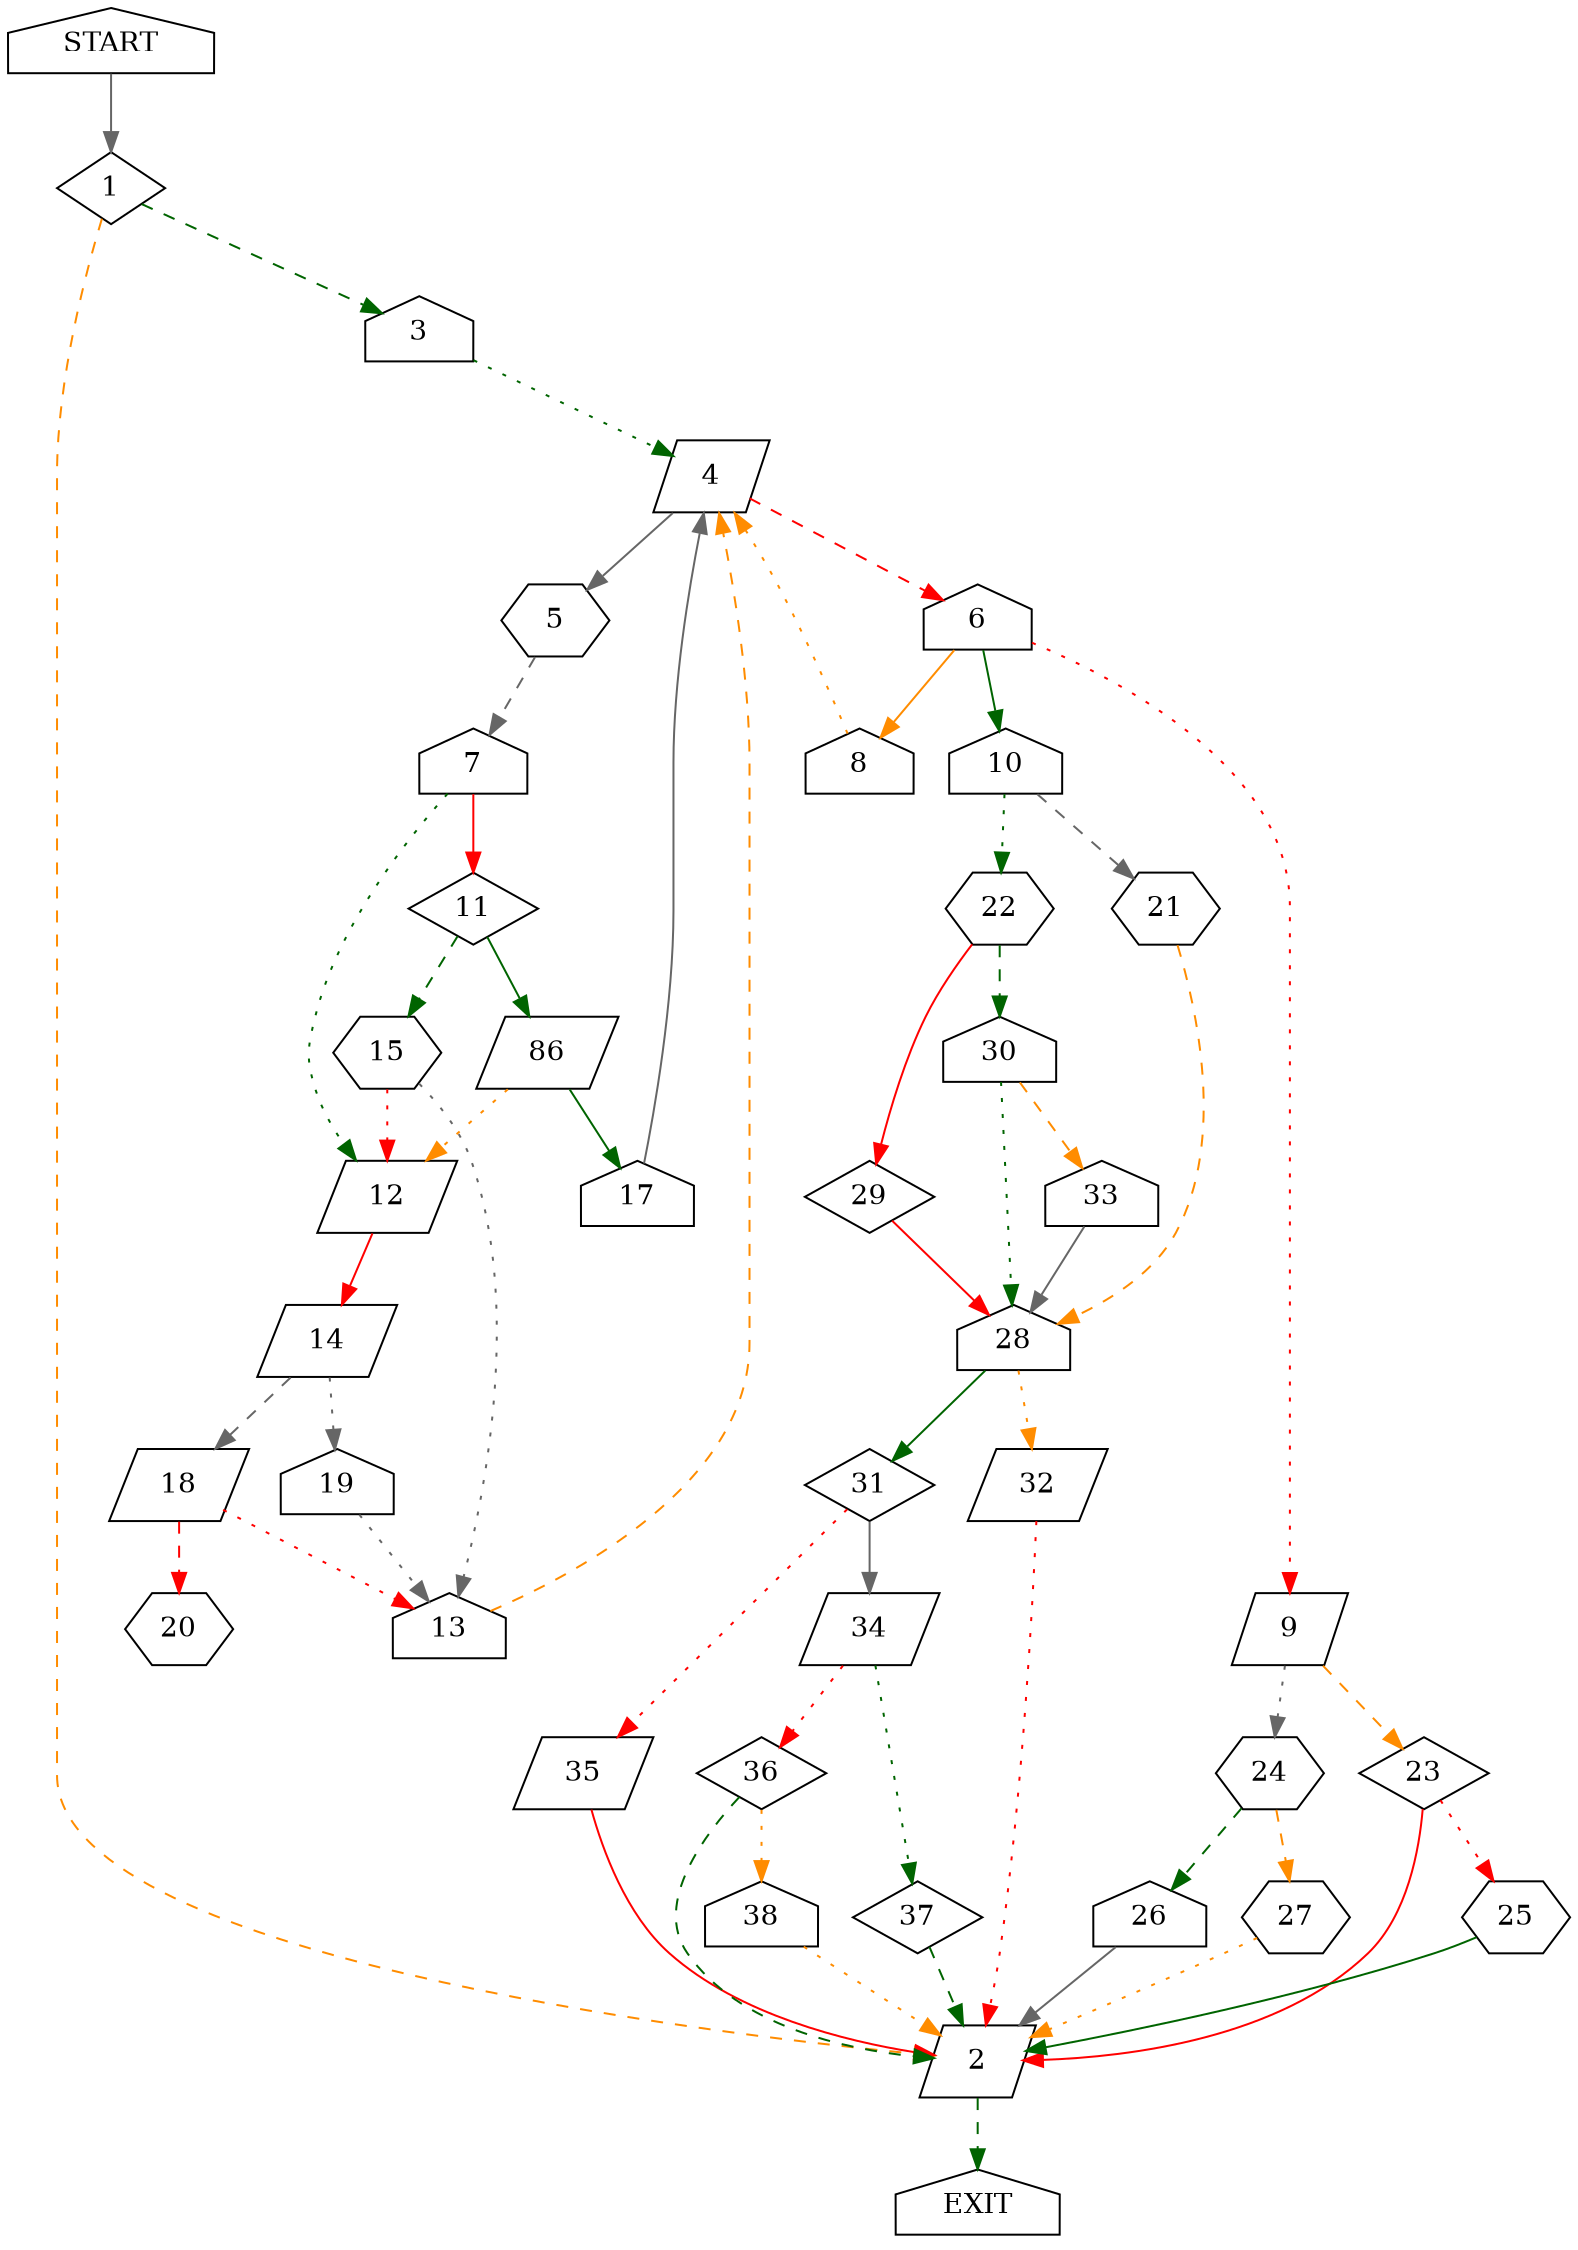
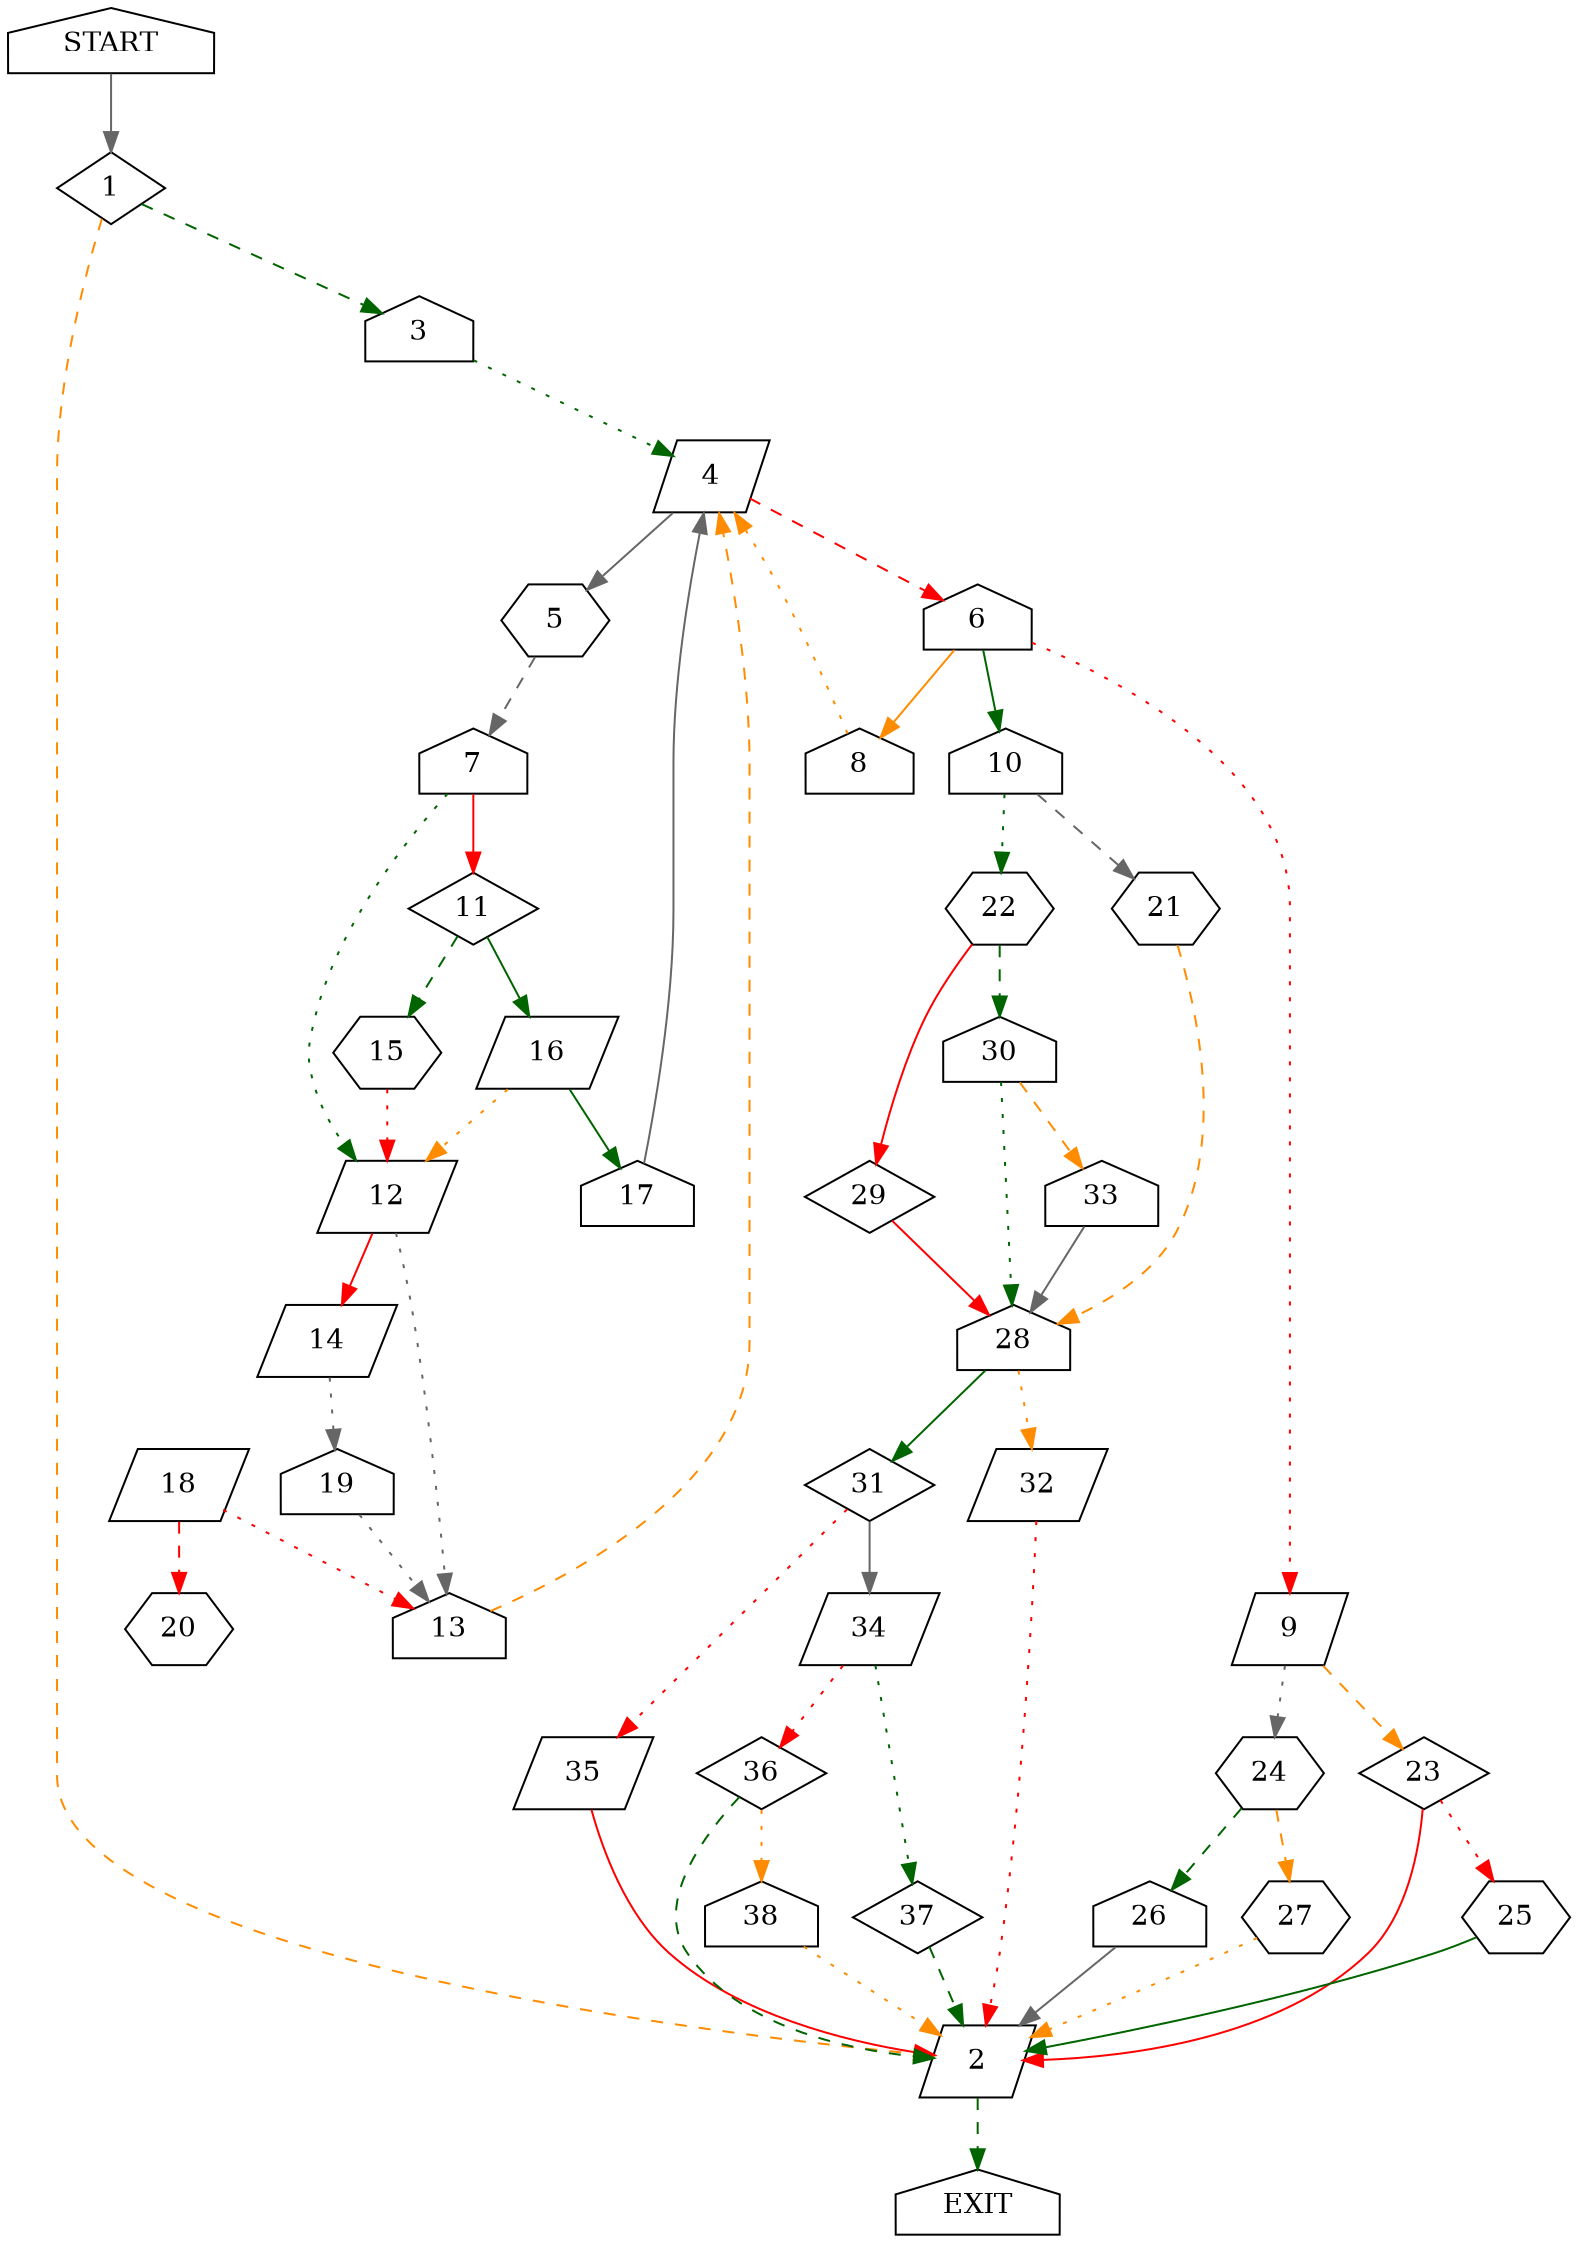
node "86": label "86" -> "16"
edge "15" -> "13": now "12" -> "13"
edge "14" -> "18": removed
